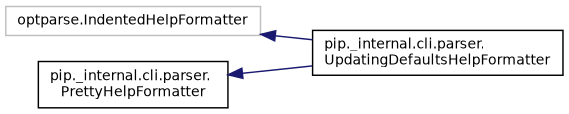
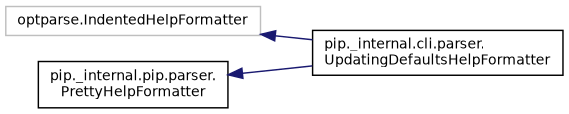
node "pip._internal.cli.parser. PrettyHelpFormatter": label "pip._internal.cli.parser. PrettyHelpFormatter" -> "pip._internal.pip.parser. PrettyHelpFormatter"
